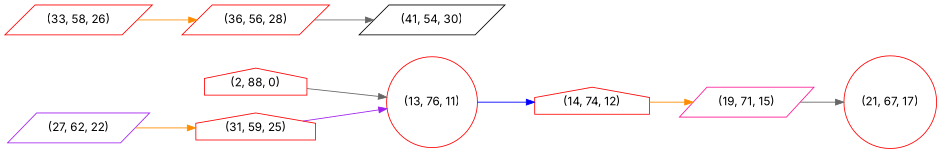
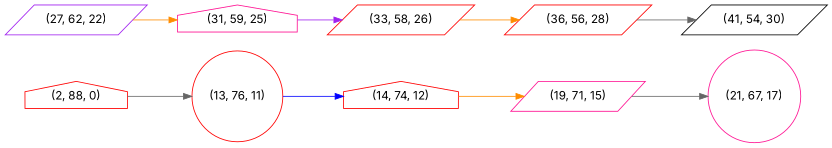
node "(21, 67, 17)": color red -> deeppink
edge "(31, 59, 25)" -> "(13, 76, 11)": now "(31, 59, 25)" -> "(33, 58, 26)"
node "(31, 59, 25)": color red -> deeppink
